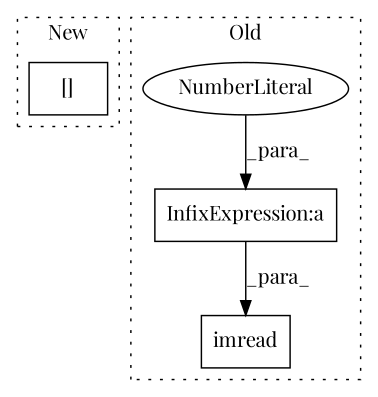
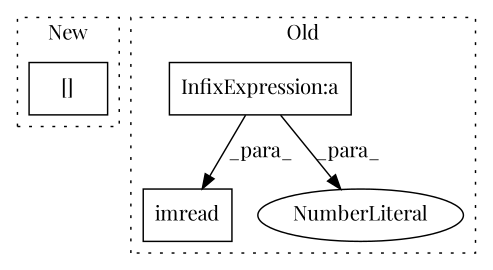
edge "NumberLiteral" -> "InfixExpression:a": reversed
